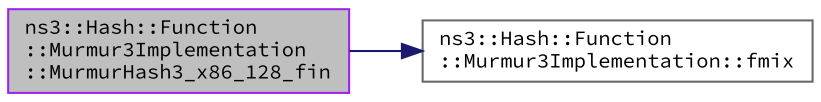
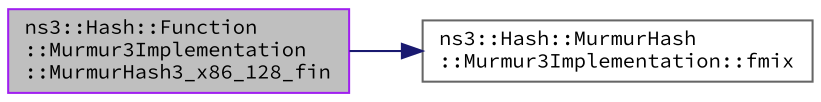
node "ns3::Hash::Function ::Murmur3Implementation::fmix": label "ns3::Hash::Function ::Murmur3Implementation::fmix" -> "ns3::Hash::MurmurHash ::Murmur3Implementation::fmix"
